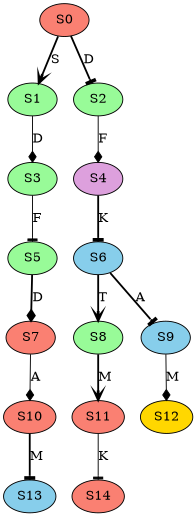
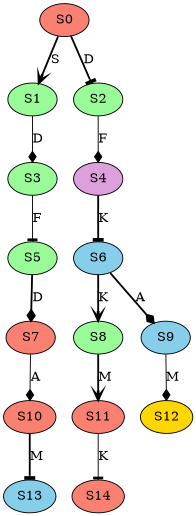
edge "S6" -> "S9": arrowhead tee -> diamond
edge "S6" -> "S8": label "T" -> "K"
